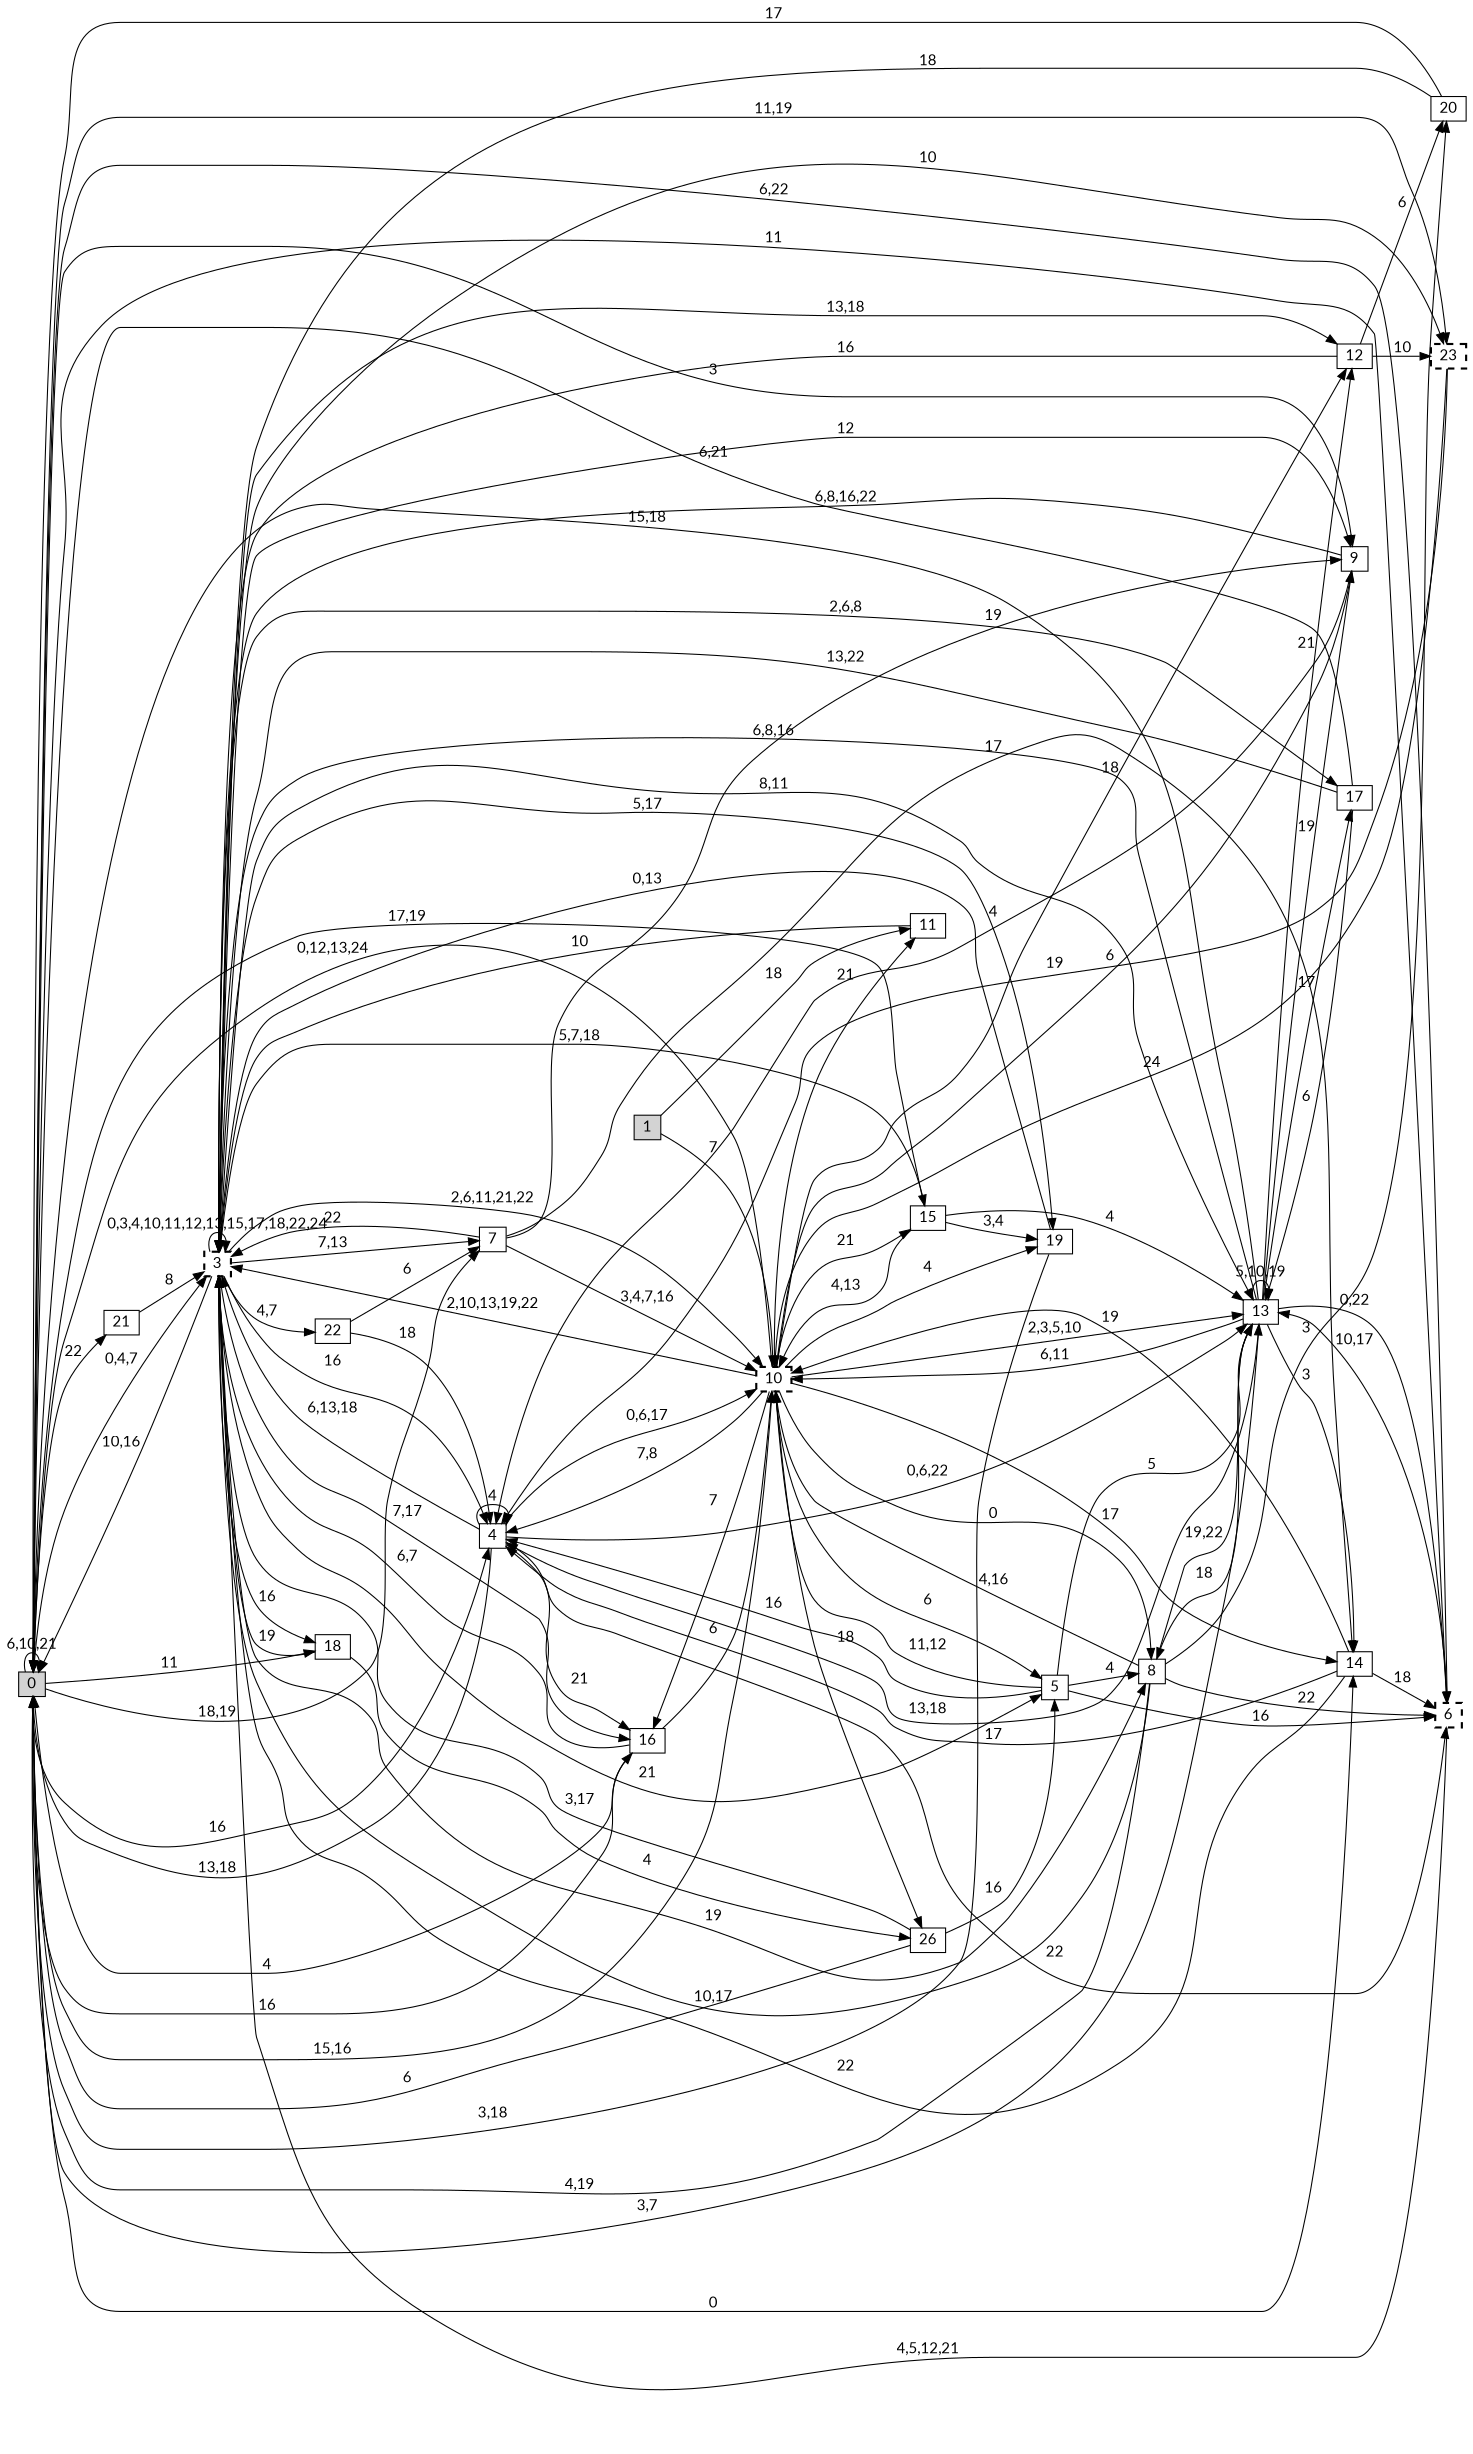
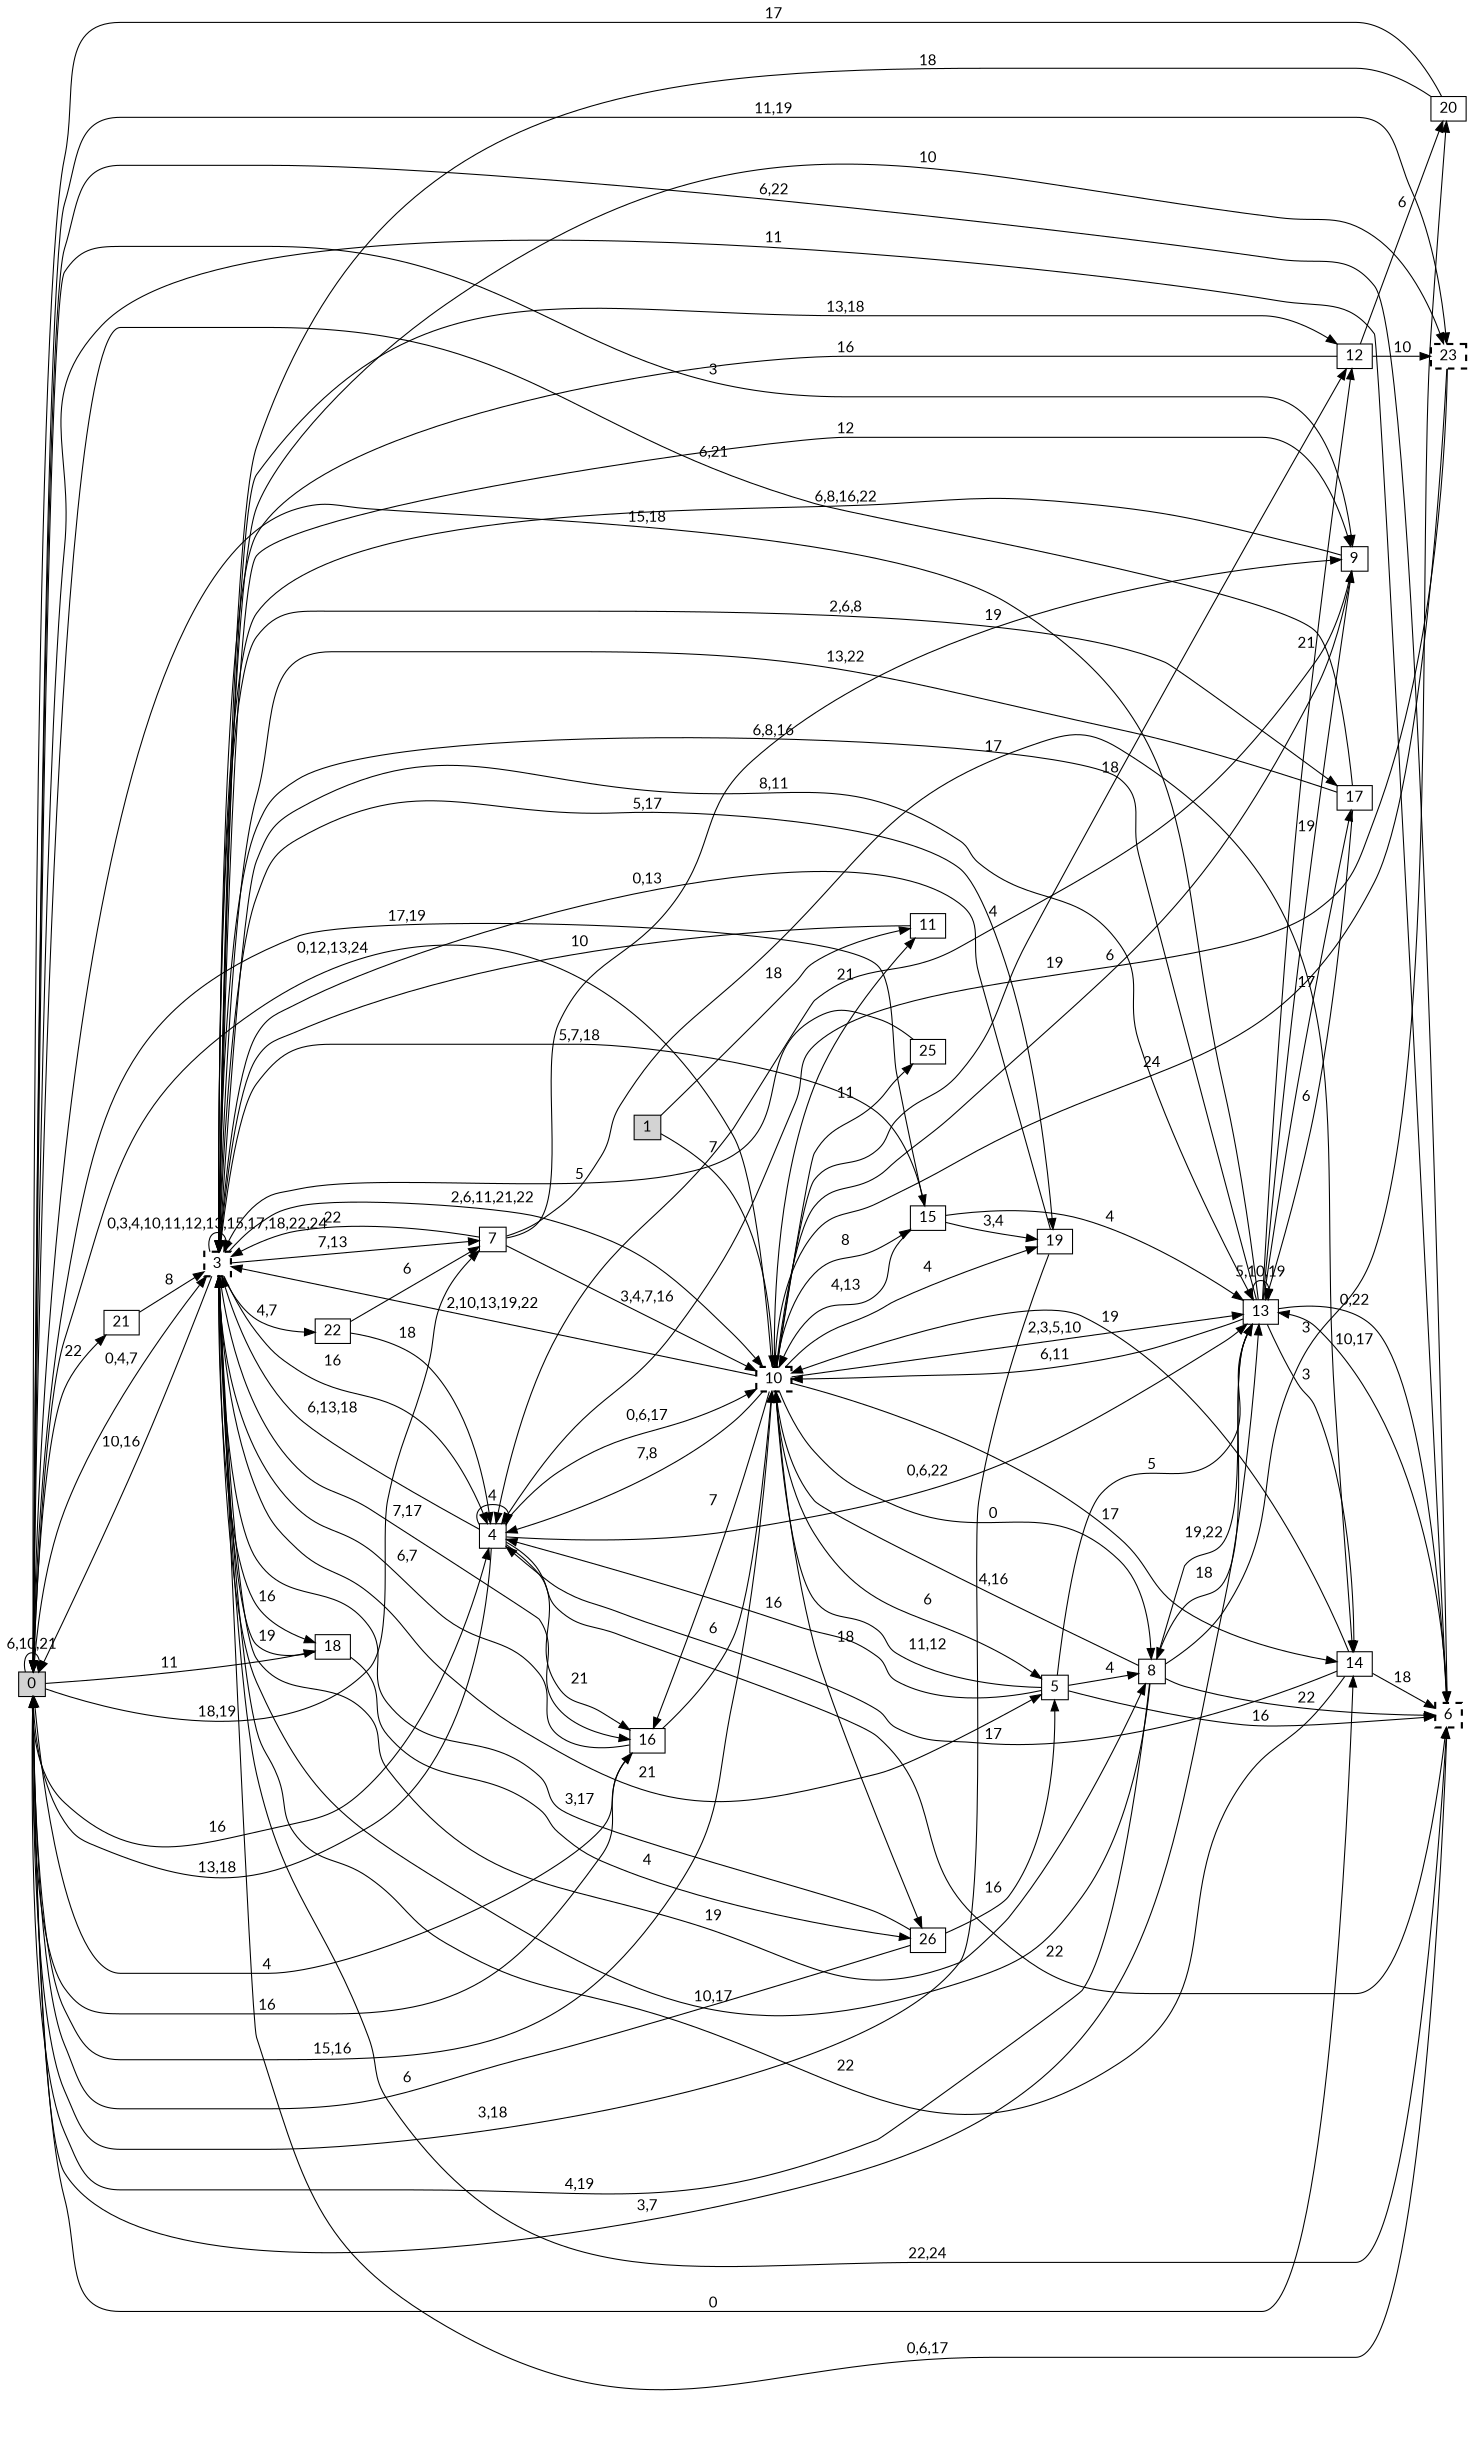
node "25": added
edge "10" -> "15": label "21" -> "8"
edge "13" -> "4": removed, label "13,18"
edge "3" -> "6": added, label "22,24"
edge "6" -> "3": label "4,5,12,21" -> "0,6,17"
